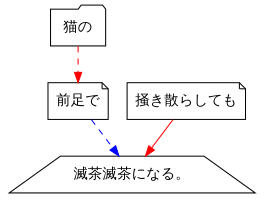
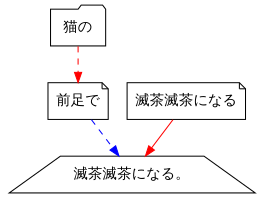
node "掻き散らしても": label "掻き散らしても" -> "滅茶滅茶になる"
